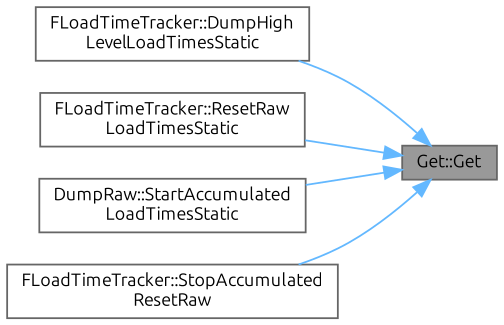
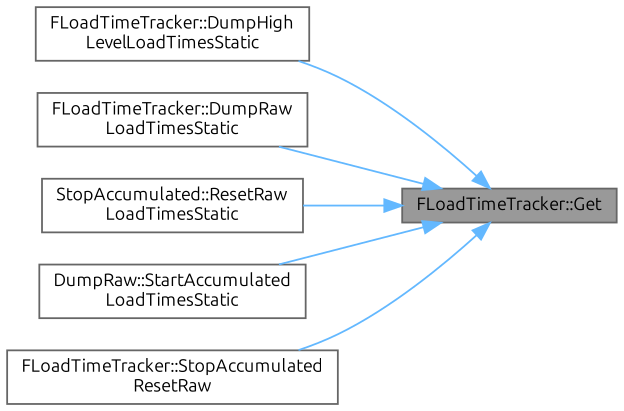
node "FLoadTimeTracker::ResetRaw LoadTimesStatic": label "FLoadTimeTracker::ResetRaw LoadTimesStatic" -> "StopAccumulated::ResetRaw LoadTimesStatic"
node "FLoadTimeTracker::DumpRaw LoadTimesStatic": added
node "Get::Get": label "Get::Get" -> "FLoadTimeTracker::Get"
